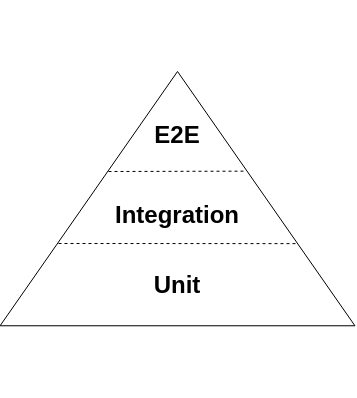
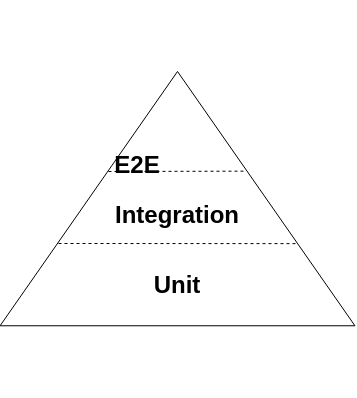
node "E2E": moved (178, 136) -> (138, 166)
